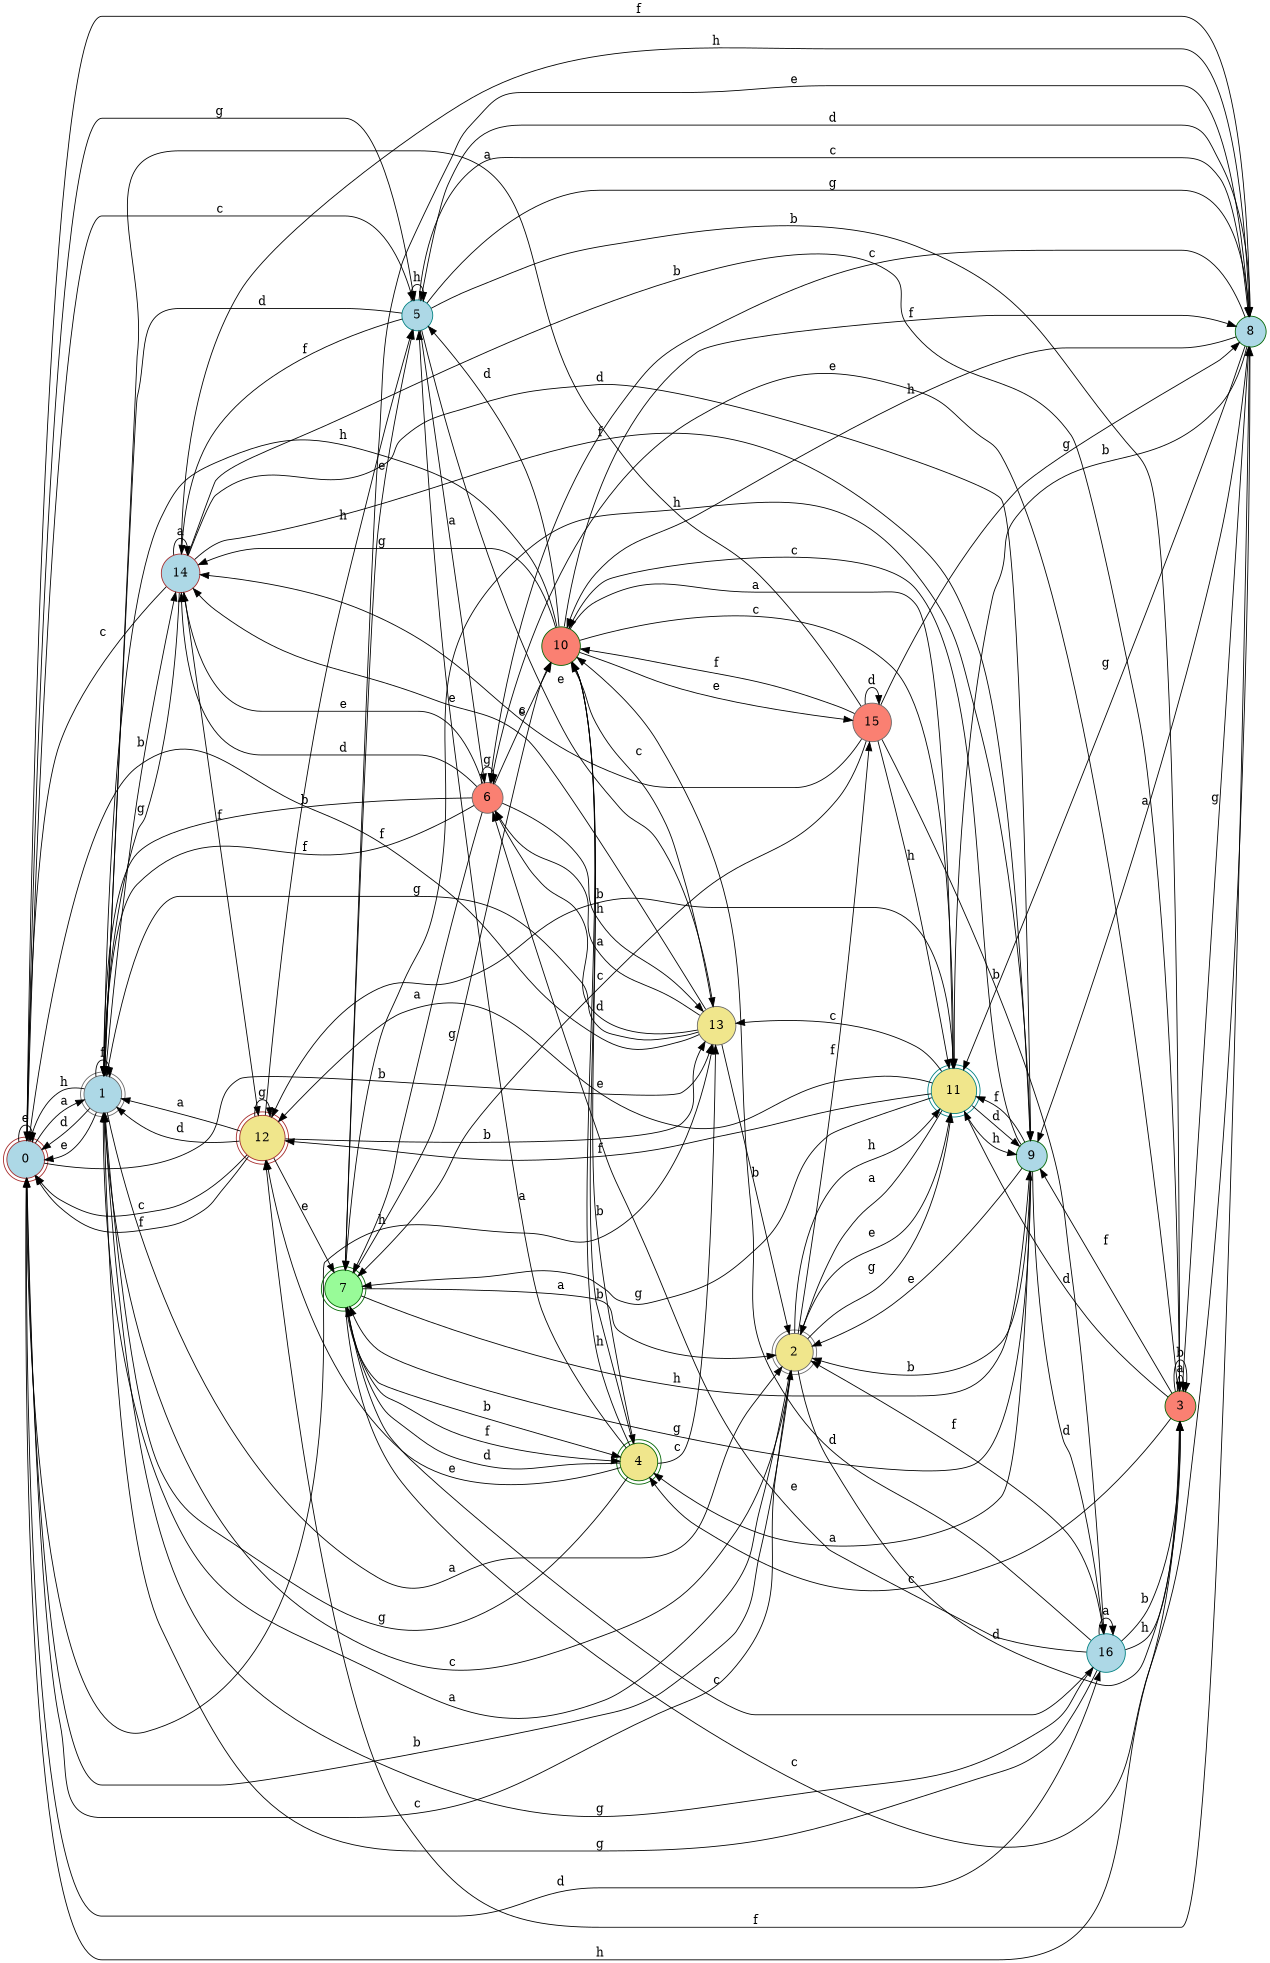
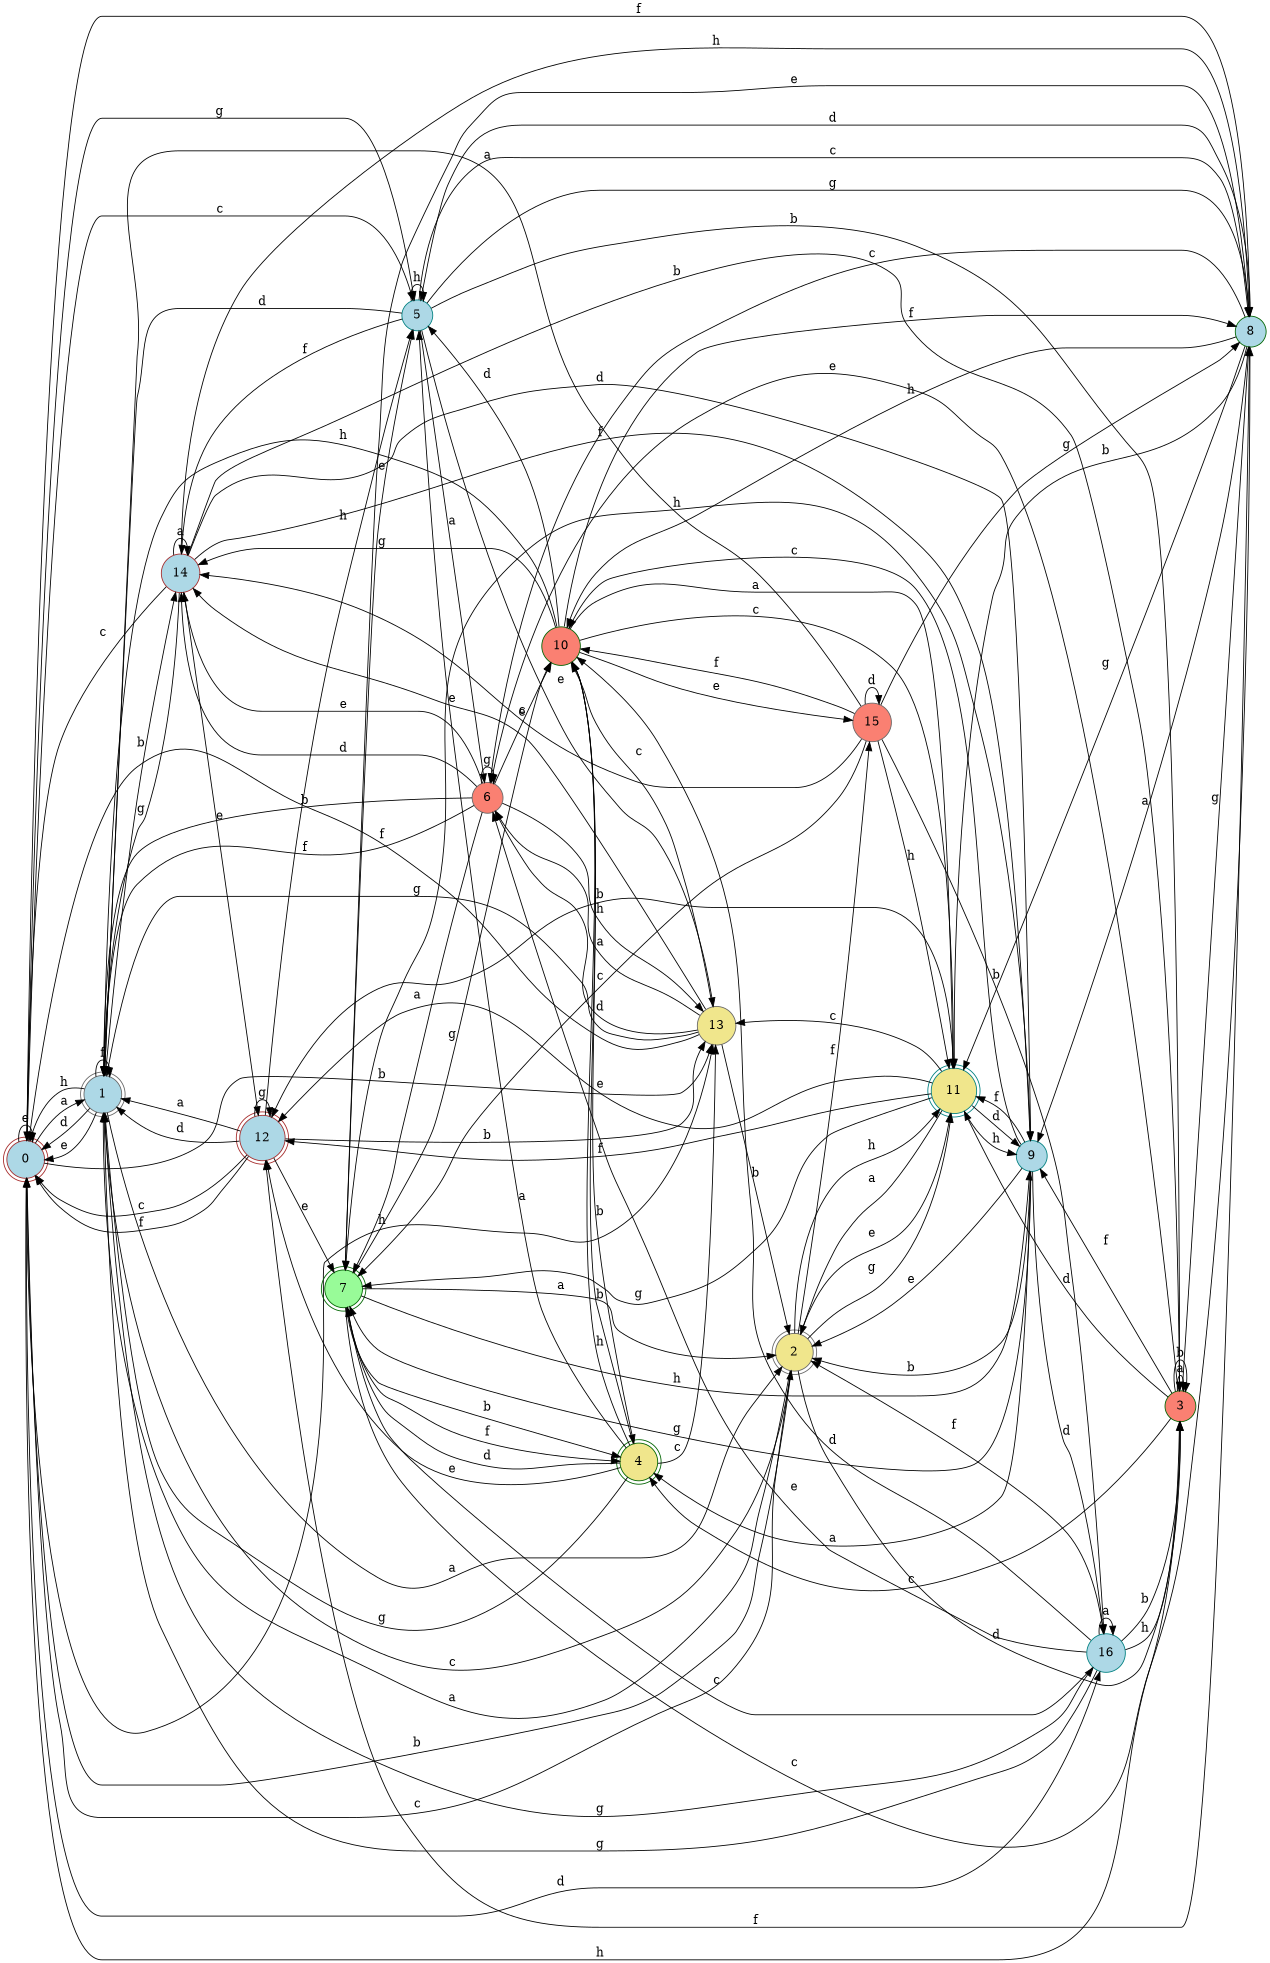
edge "14" -> "12": label "f" -> "e"
node "12": fillcolor khaki -> lightblue
node "9": color darkgreen -> teal
